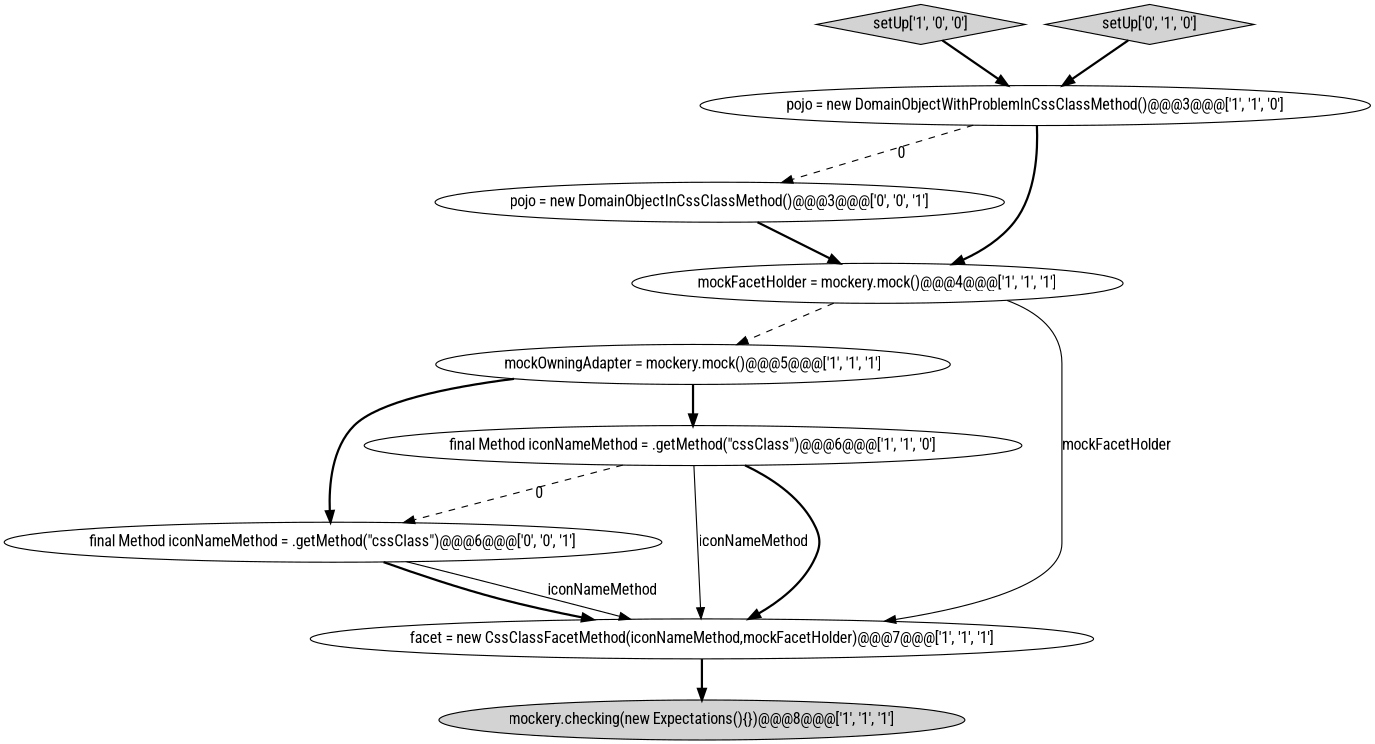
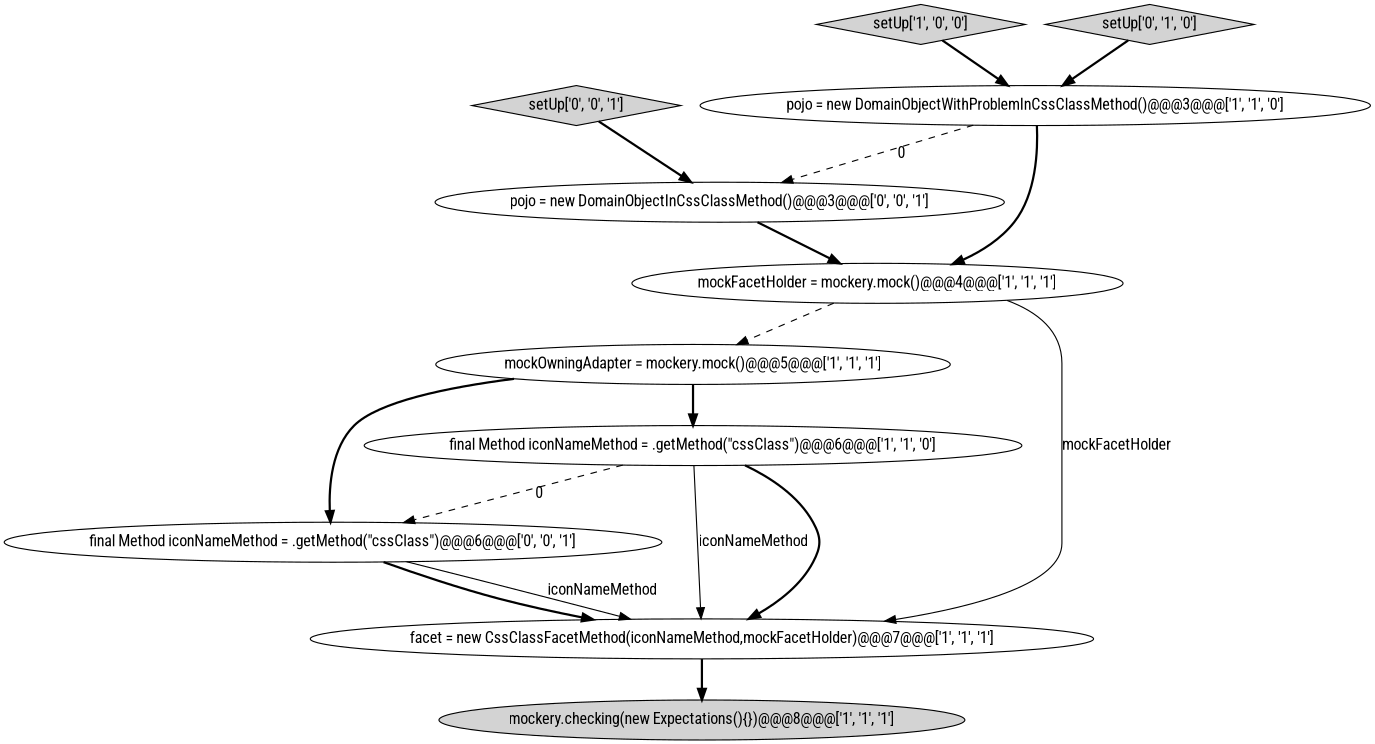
node "setUp['0', '0', '1']": added
